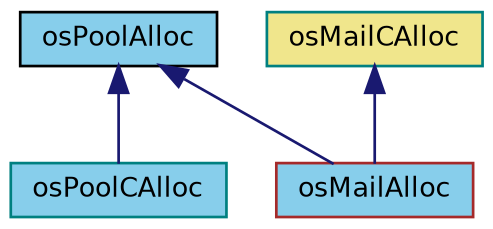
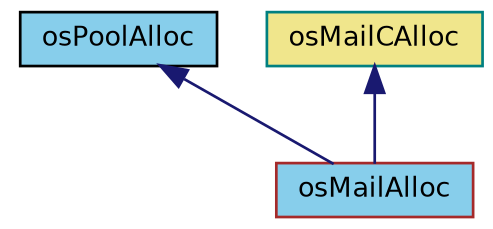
node "osPoolCAlloc": removed
